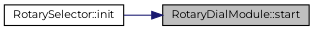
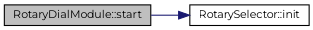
edge "RotarySelector::init" -> "RotaryDialModule::start": reversed
